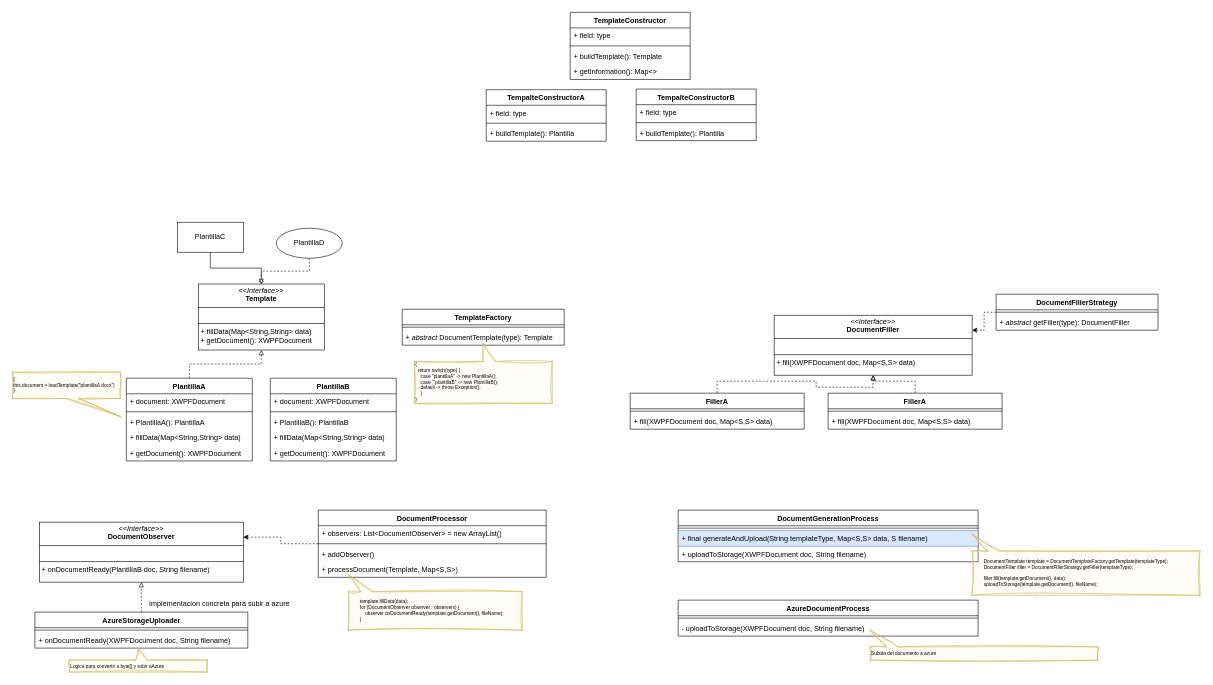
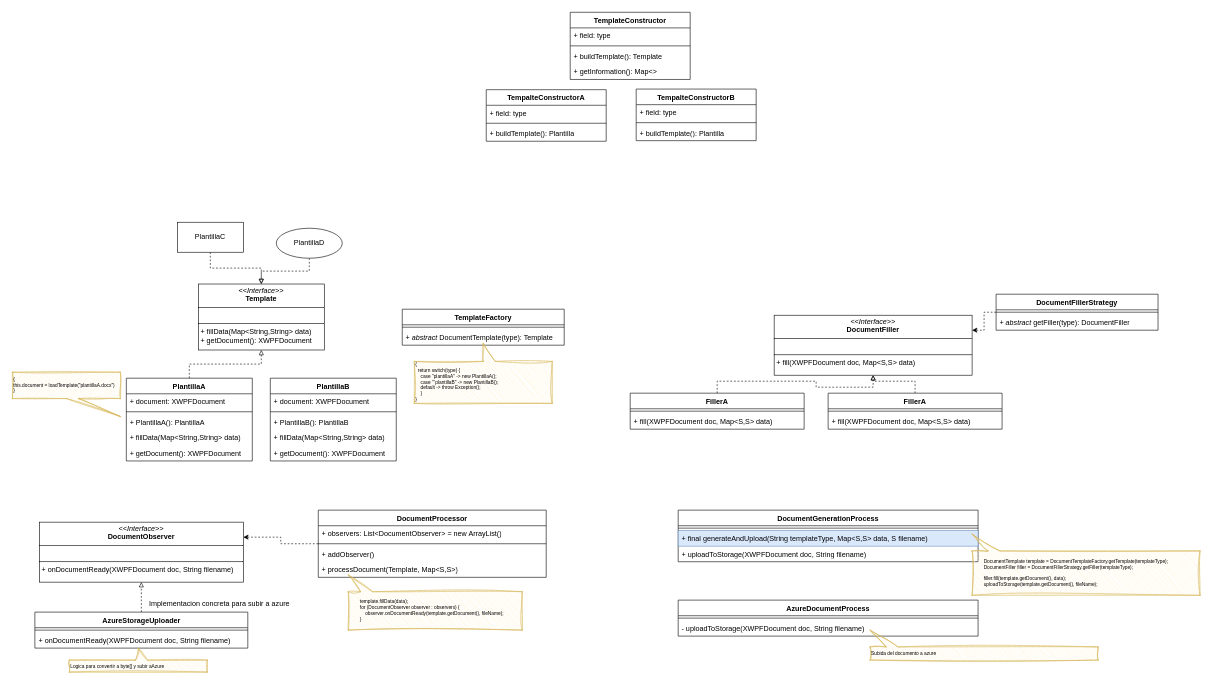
edge "PlantillaC" -> "<<Interface>> Template + fillData(Map<String,String> data) + getDocument(): XWPFDocument": style solid -> dashed
edge "PlantillaD" -> "<<Interface>> Template + fillData(Map<String,String> data) + getDocument(): XWPFDocument": arrowhead diamond -> block
node "<<Interface>> DocumentObserver + onDocumentReady(PlantillaB doc, String filename)": label "<<Interface>> DocumentObserver + onDocumentReady(PlantillaB doc, String filename)" -> "<<Interface>> DocumentObserver + onDocumentReady(XWPFDocument doc, String filename)"
